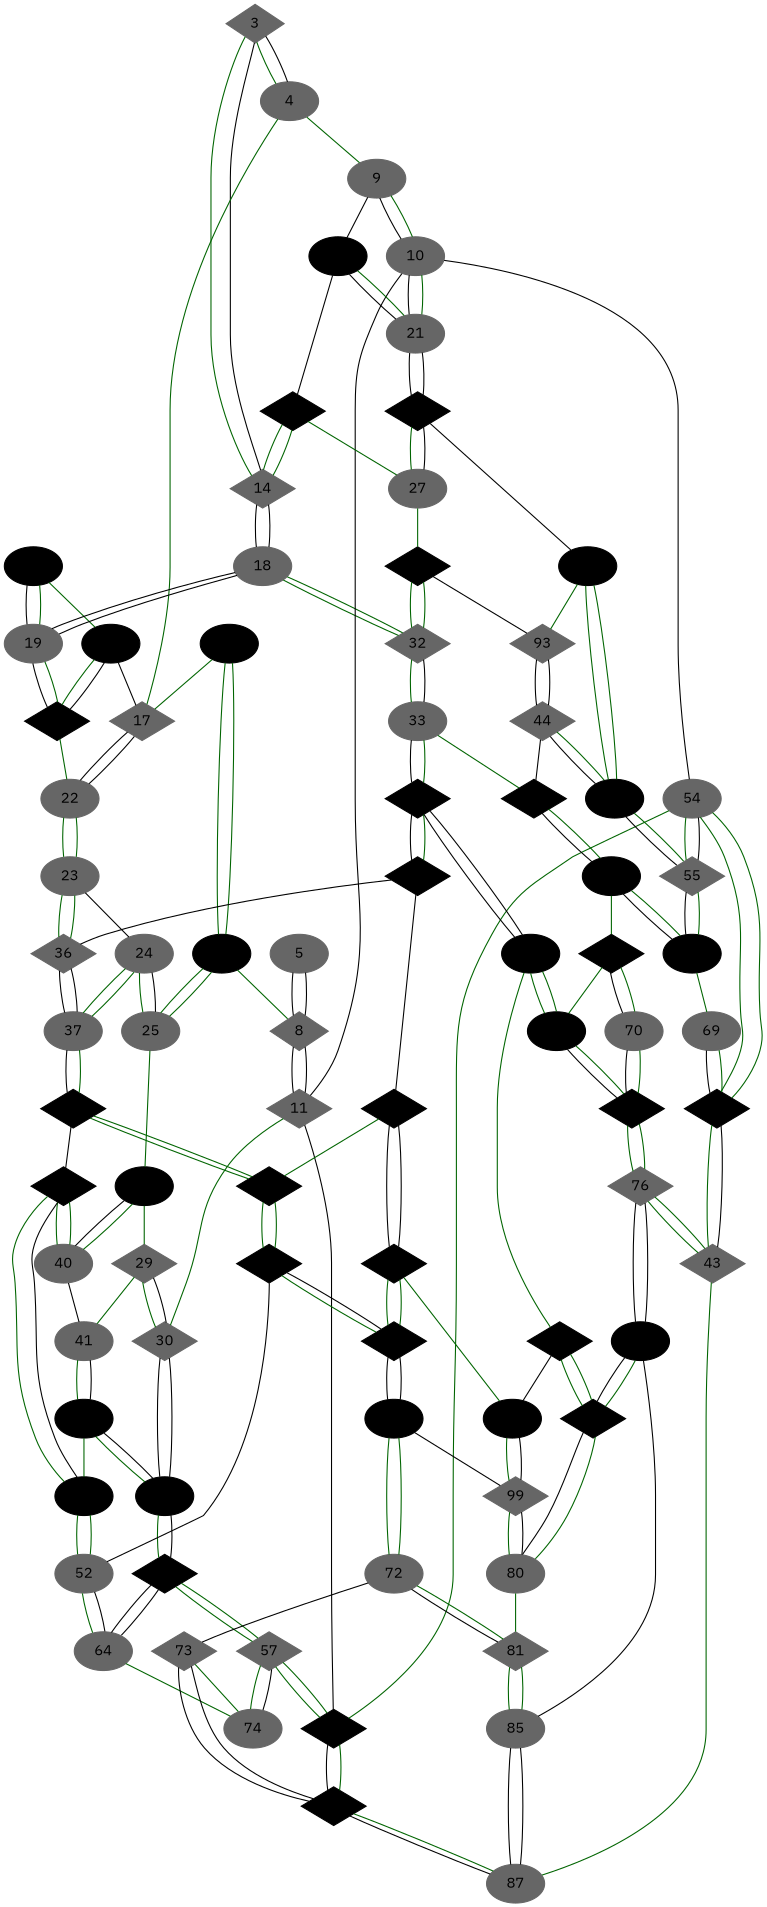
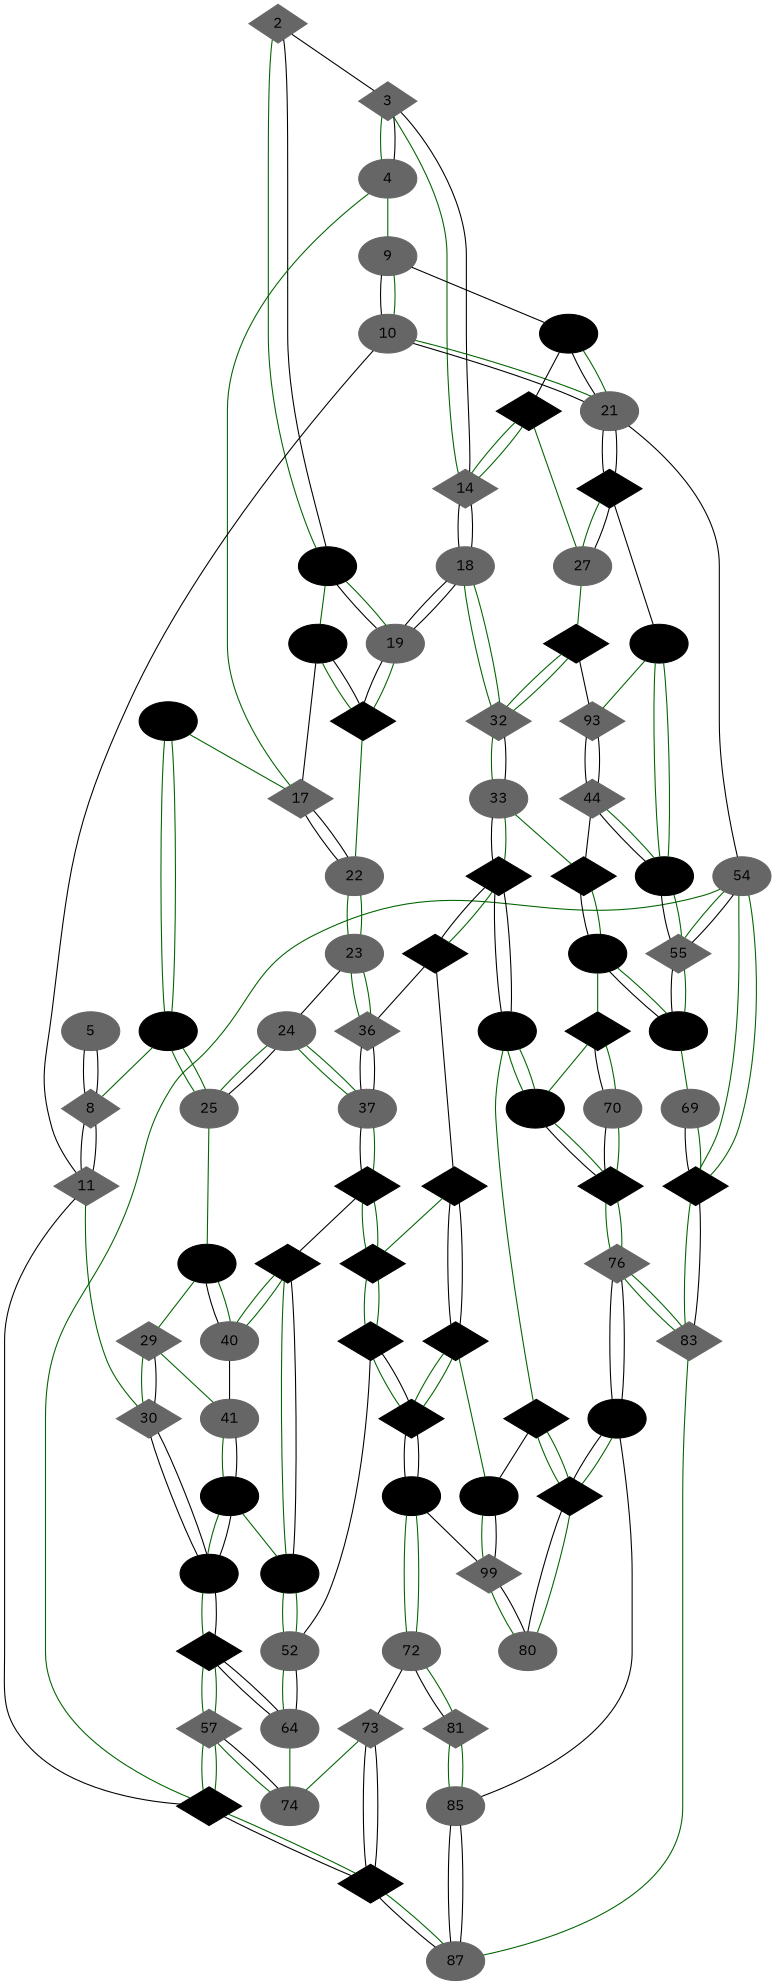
node "2": added
edge "10" -- "54": now "21" -- "54"
node "43": label "43" -> "83"
edge "80" -- "81": removed
